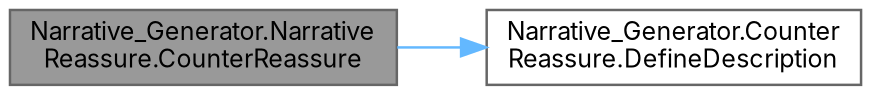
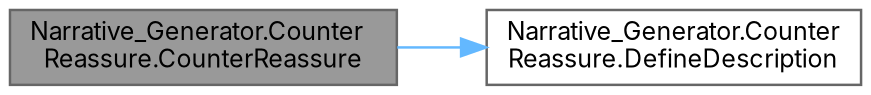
node "Narrative_Generator.Narrative Reassure.CounterReassure": label "Narrative_Generator.Narrative Reassure.CounterReassure" -> "Narrative_Generator.Counter Reassure.CounterReassure"
